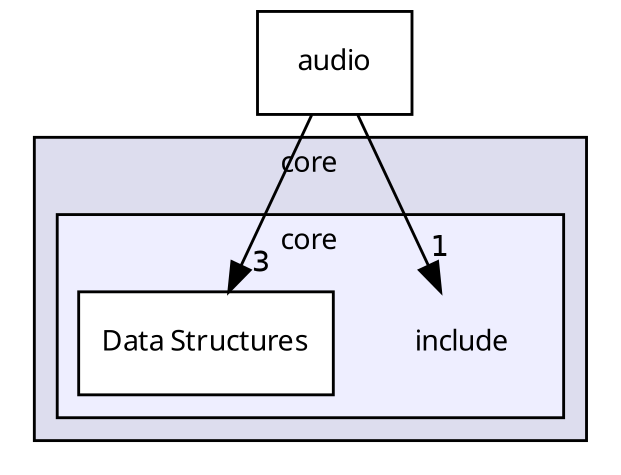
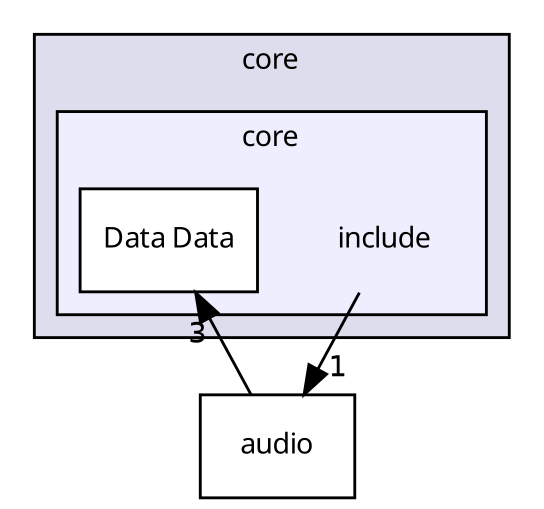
edge "audio" -> "include": reversed
node "Data Structures": label "Data Structures" -> "Data Data"
